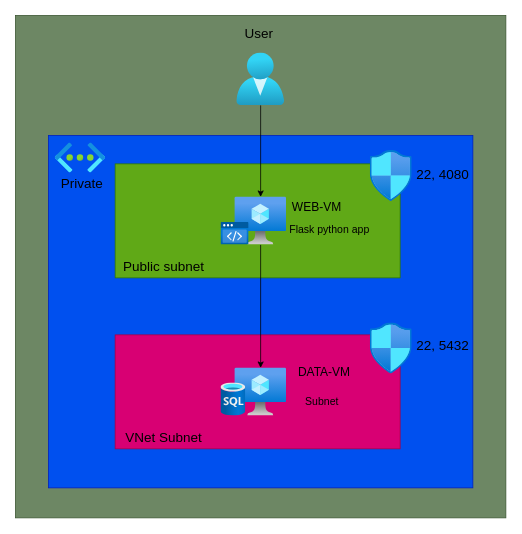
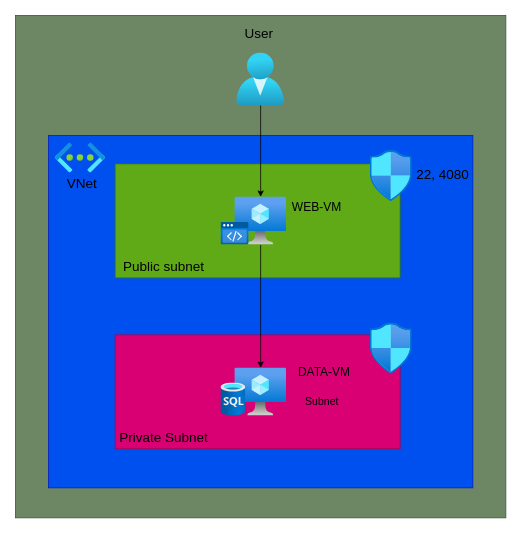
node "Private": label "Private" -> "VNet"
node "Flask python app": removed
node "22, 5432": removed
node "VNet Subnet": label "VNet Subnet" -> "Private Subnet"
